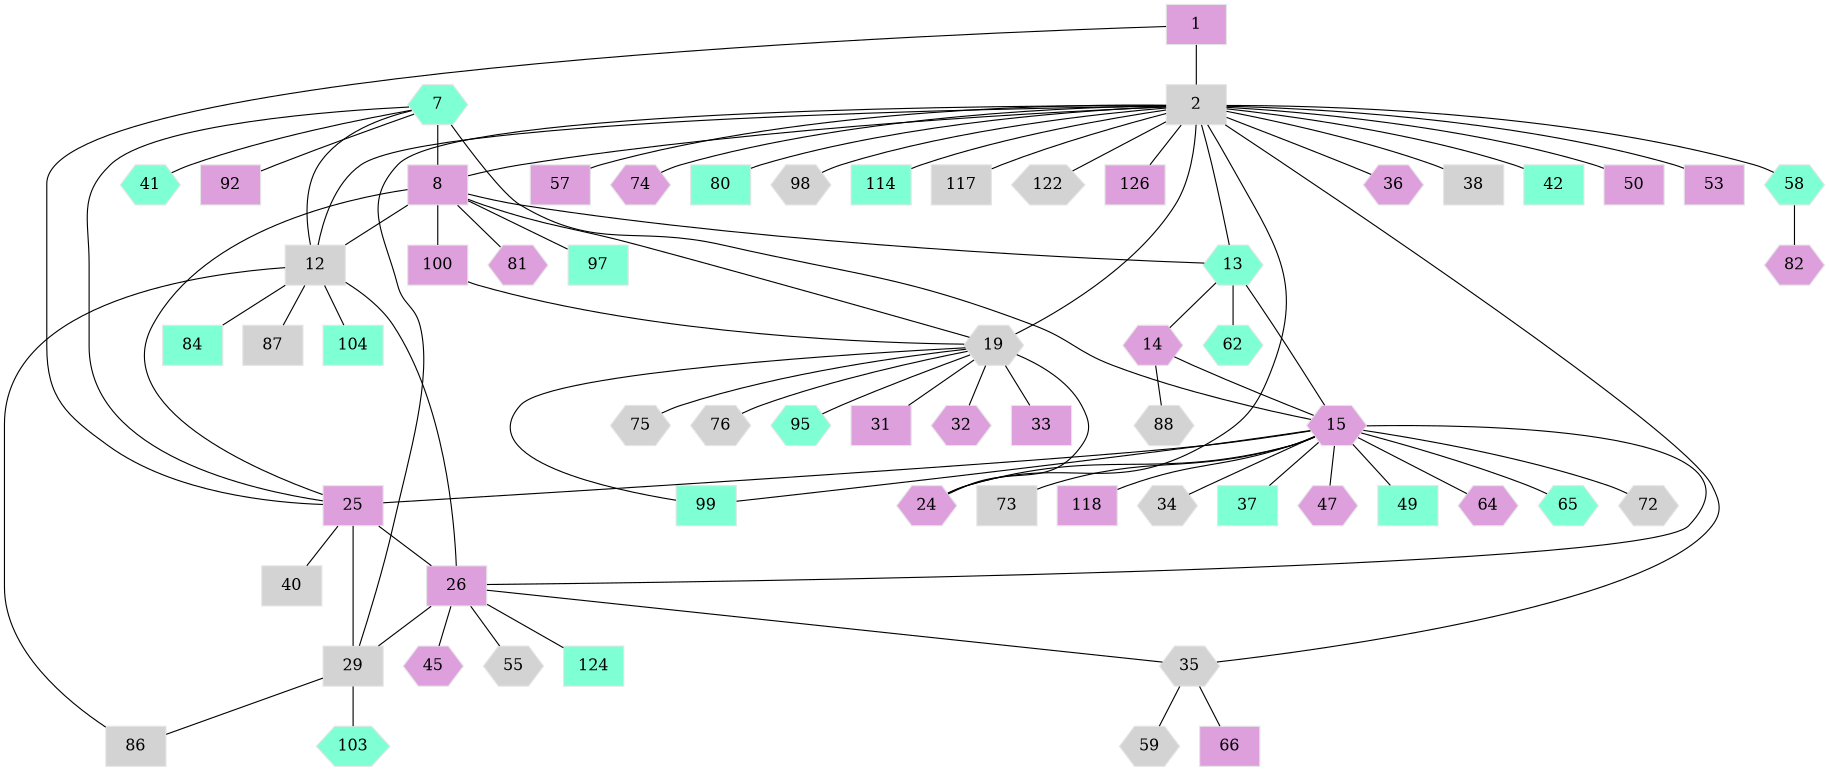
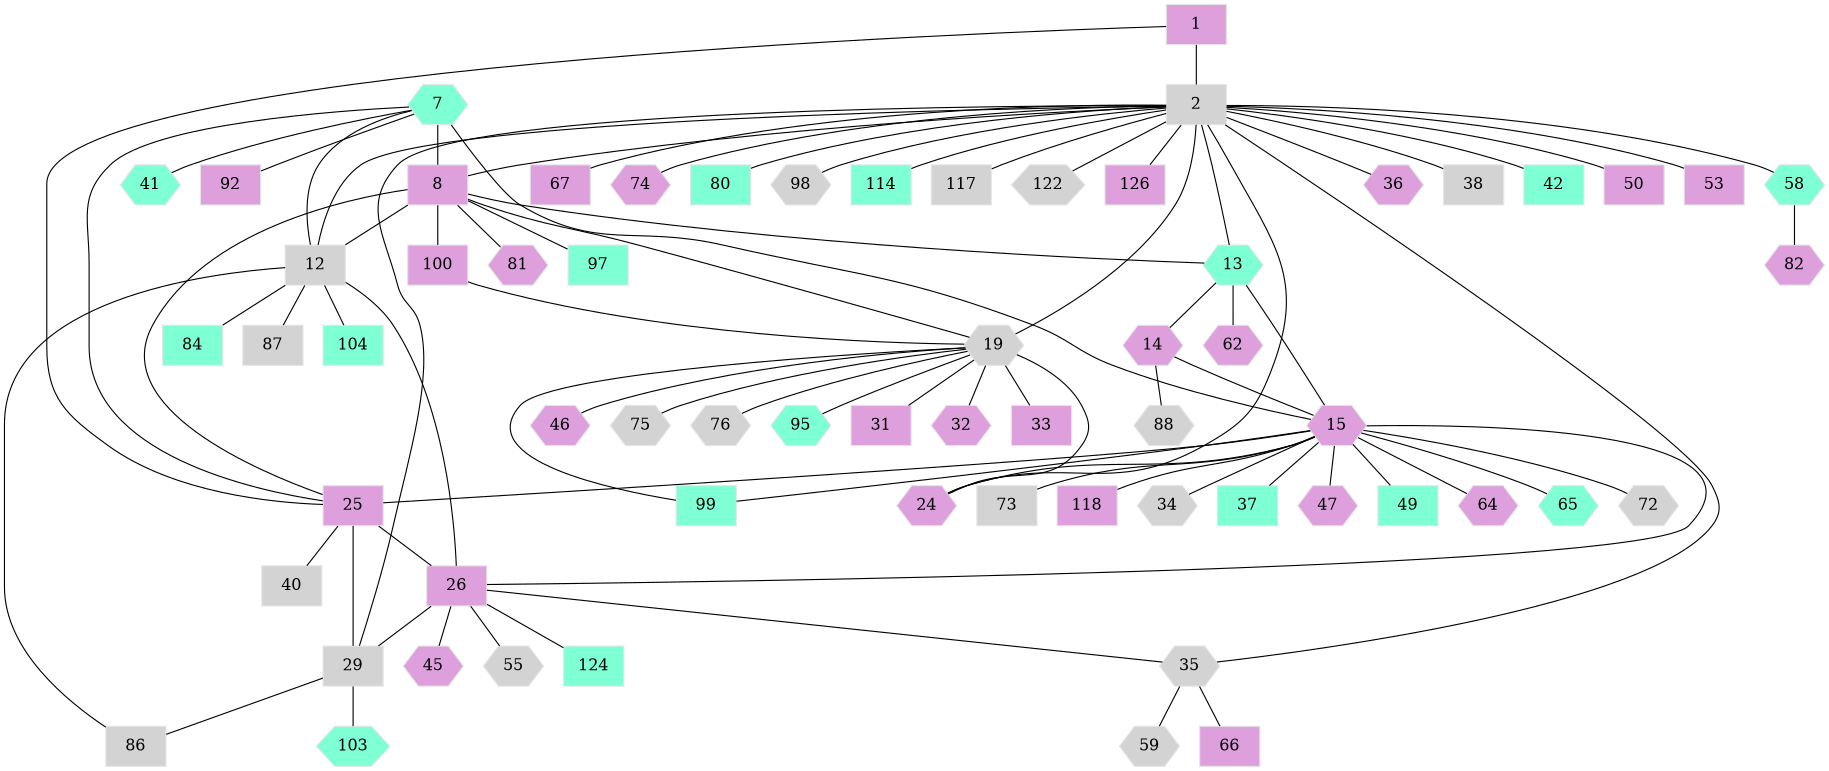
node "57": label "57" -> "67"
node "62": fillcolor aquamarine -> plum
node "46": added
